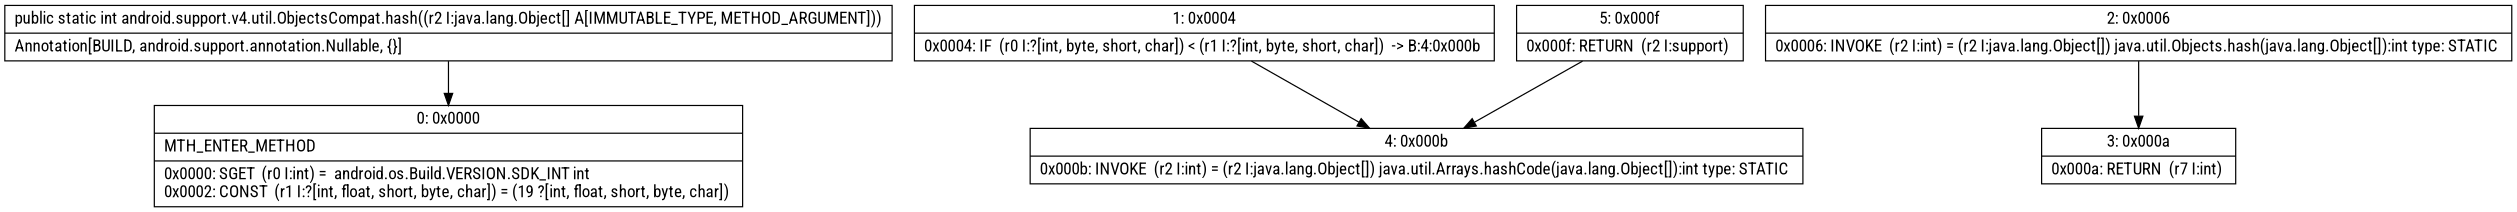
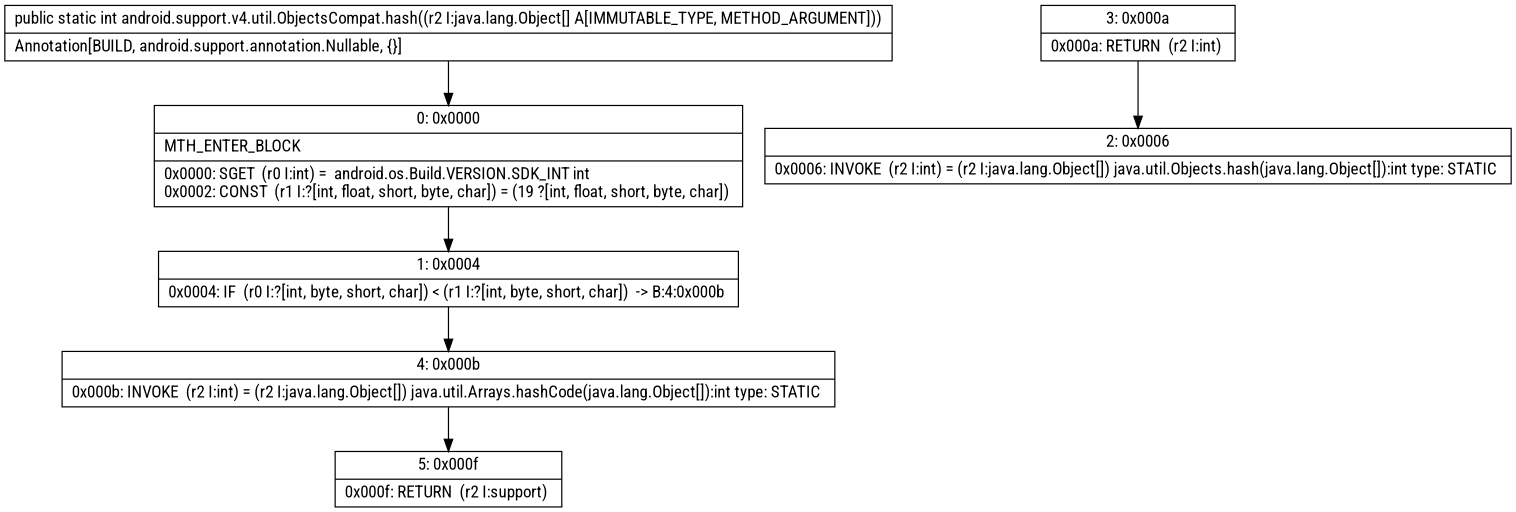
edge "2: 0x0006" -> "3: 0x000a": reversed
edge "5: 0x000f" -> "4: 0x000b": reversed
node "0: 0x0000": text "MTH_ENTER_METHOD" -> "MTH_ENTER_BLOCK"
node "3: 0x000a": text "0x000a: RETURN  (r7 I:int)" -> "0x000a: RETURN  (r2 I:int)"
edge "0: 0x0000" -> "1: 0x0004": added
